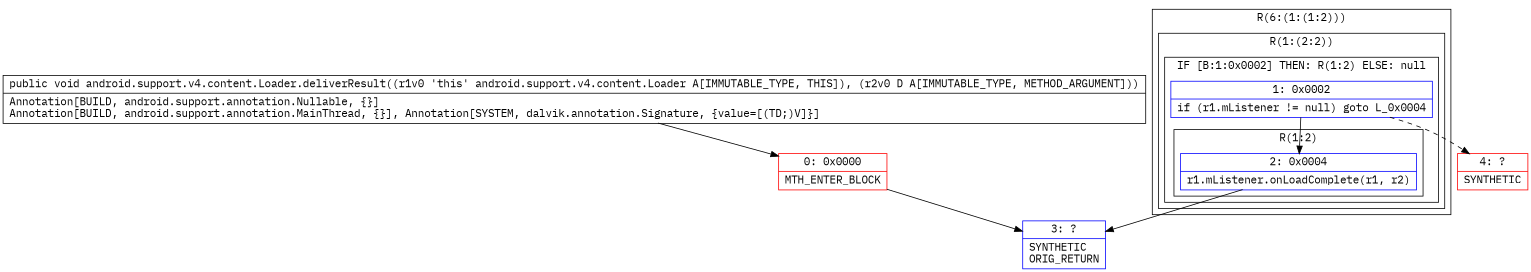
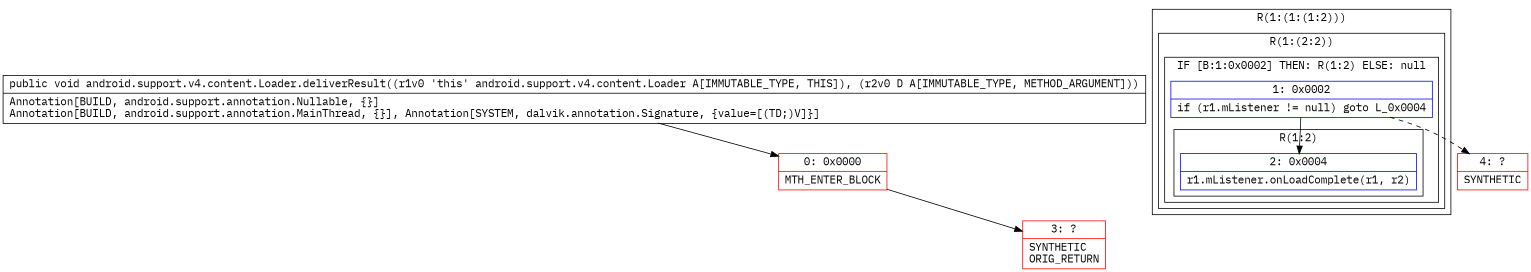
cluster "R(6:(1:(1:2)))": label "R(6:(1:(1:2)))" -> "R(1:(1:(1:2)))"
edge "2: 0x0004" -> "3: ?": removed
node "3: ?": color blue -> red
